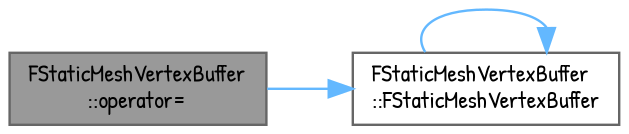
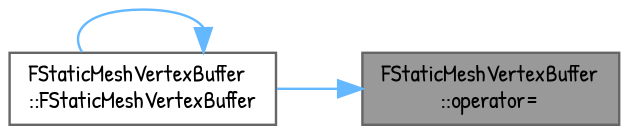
edge "FStaticMeshVertexBuffer ::operator=" -> "FStaticMeshVertexBuffer ::FStaticMeshVertexBuffer": reversed
